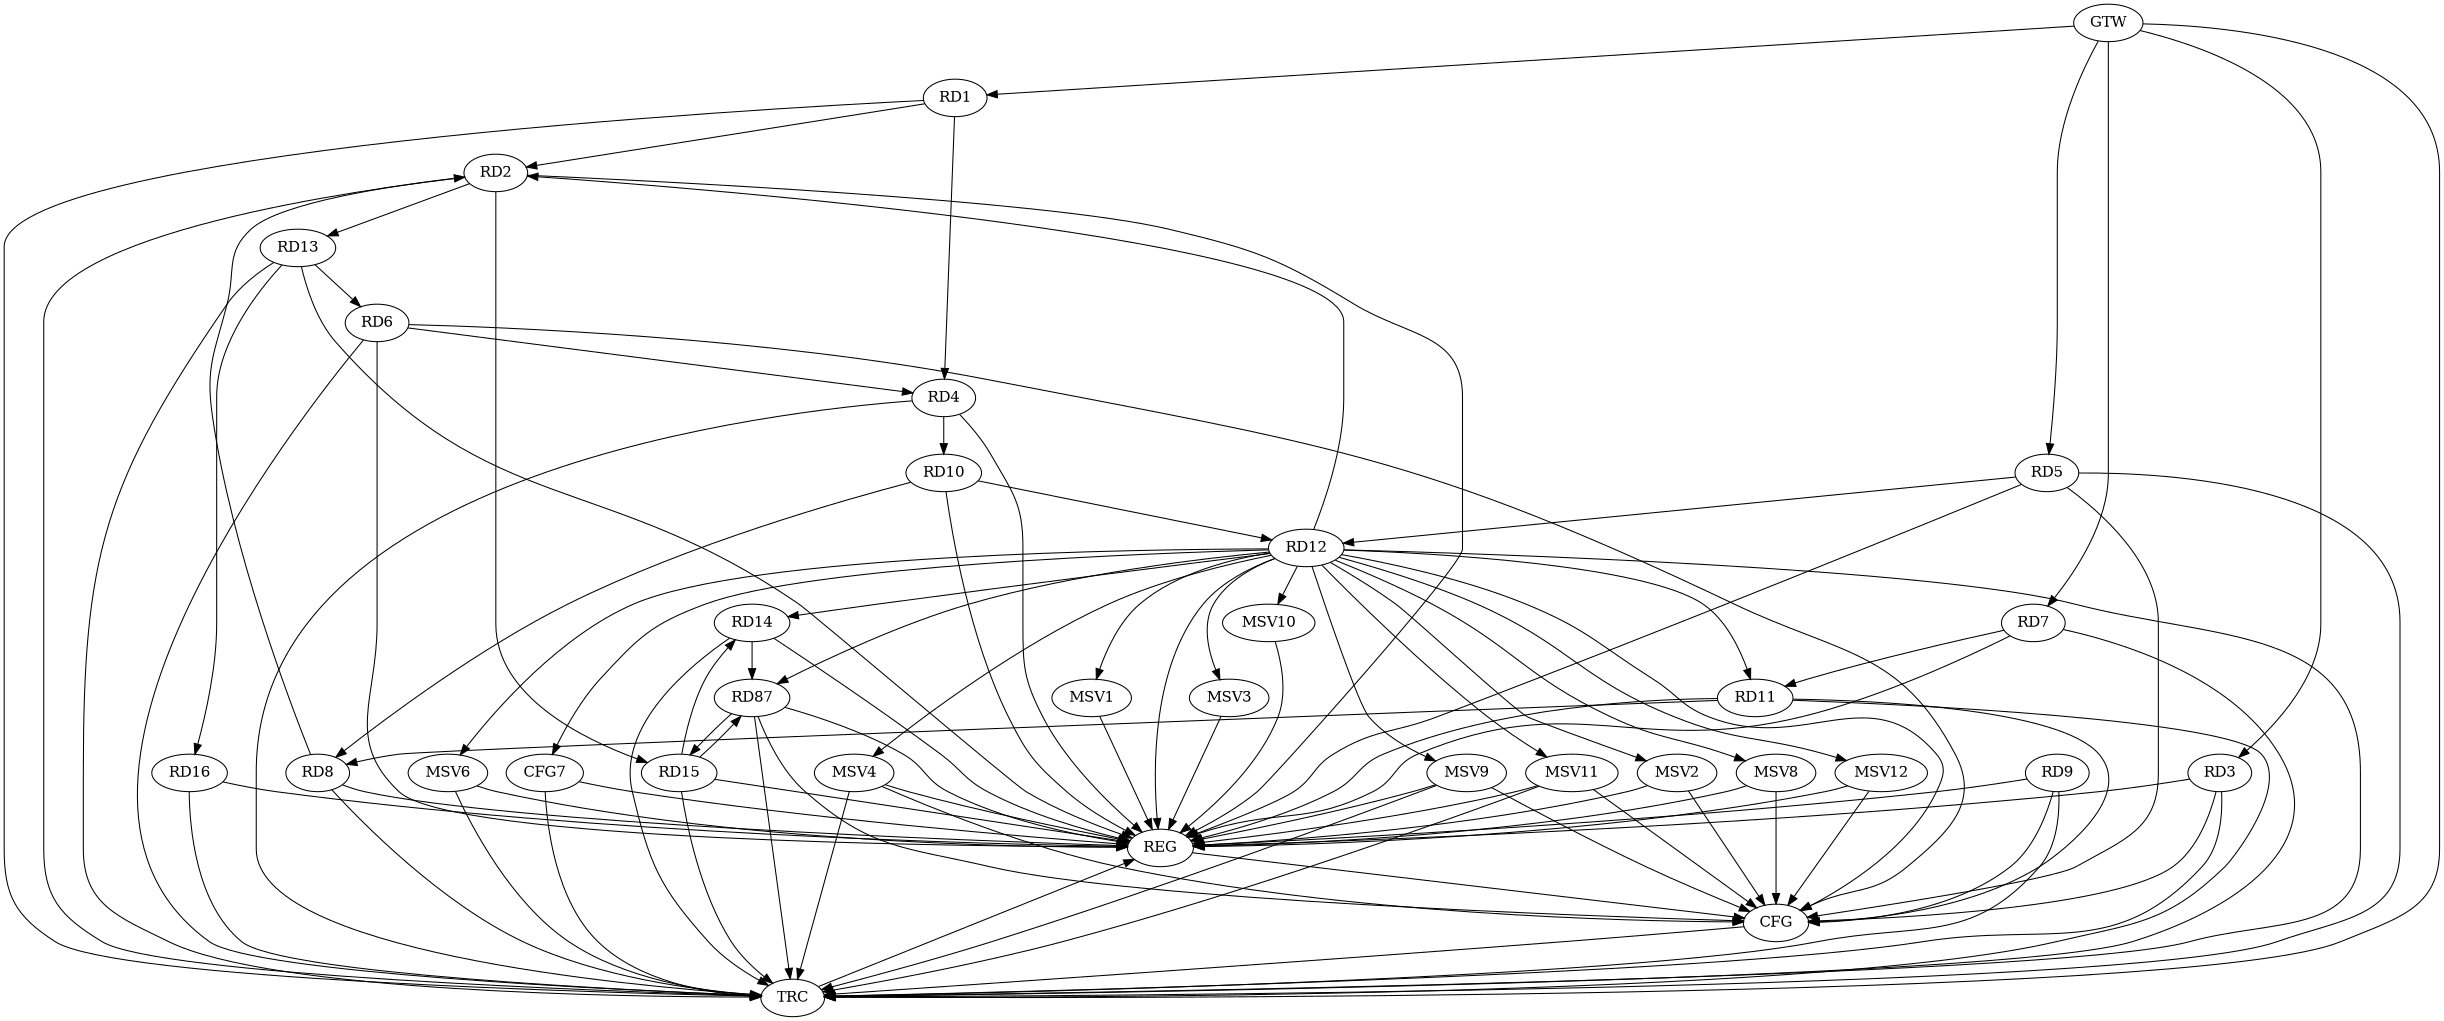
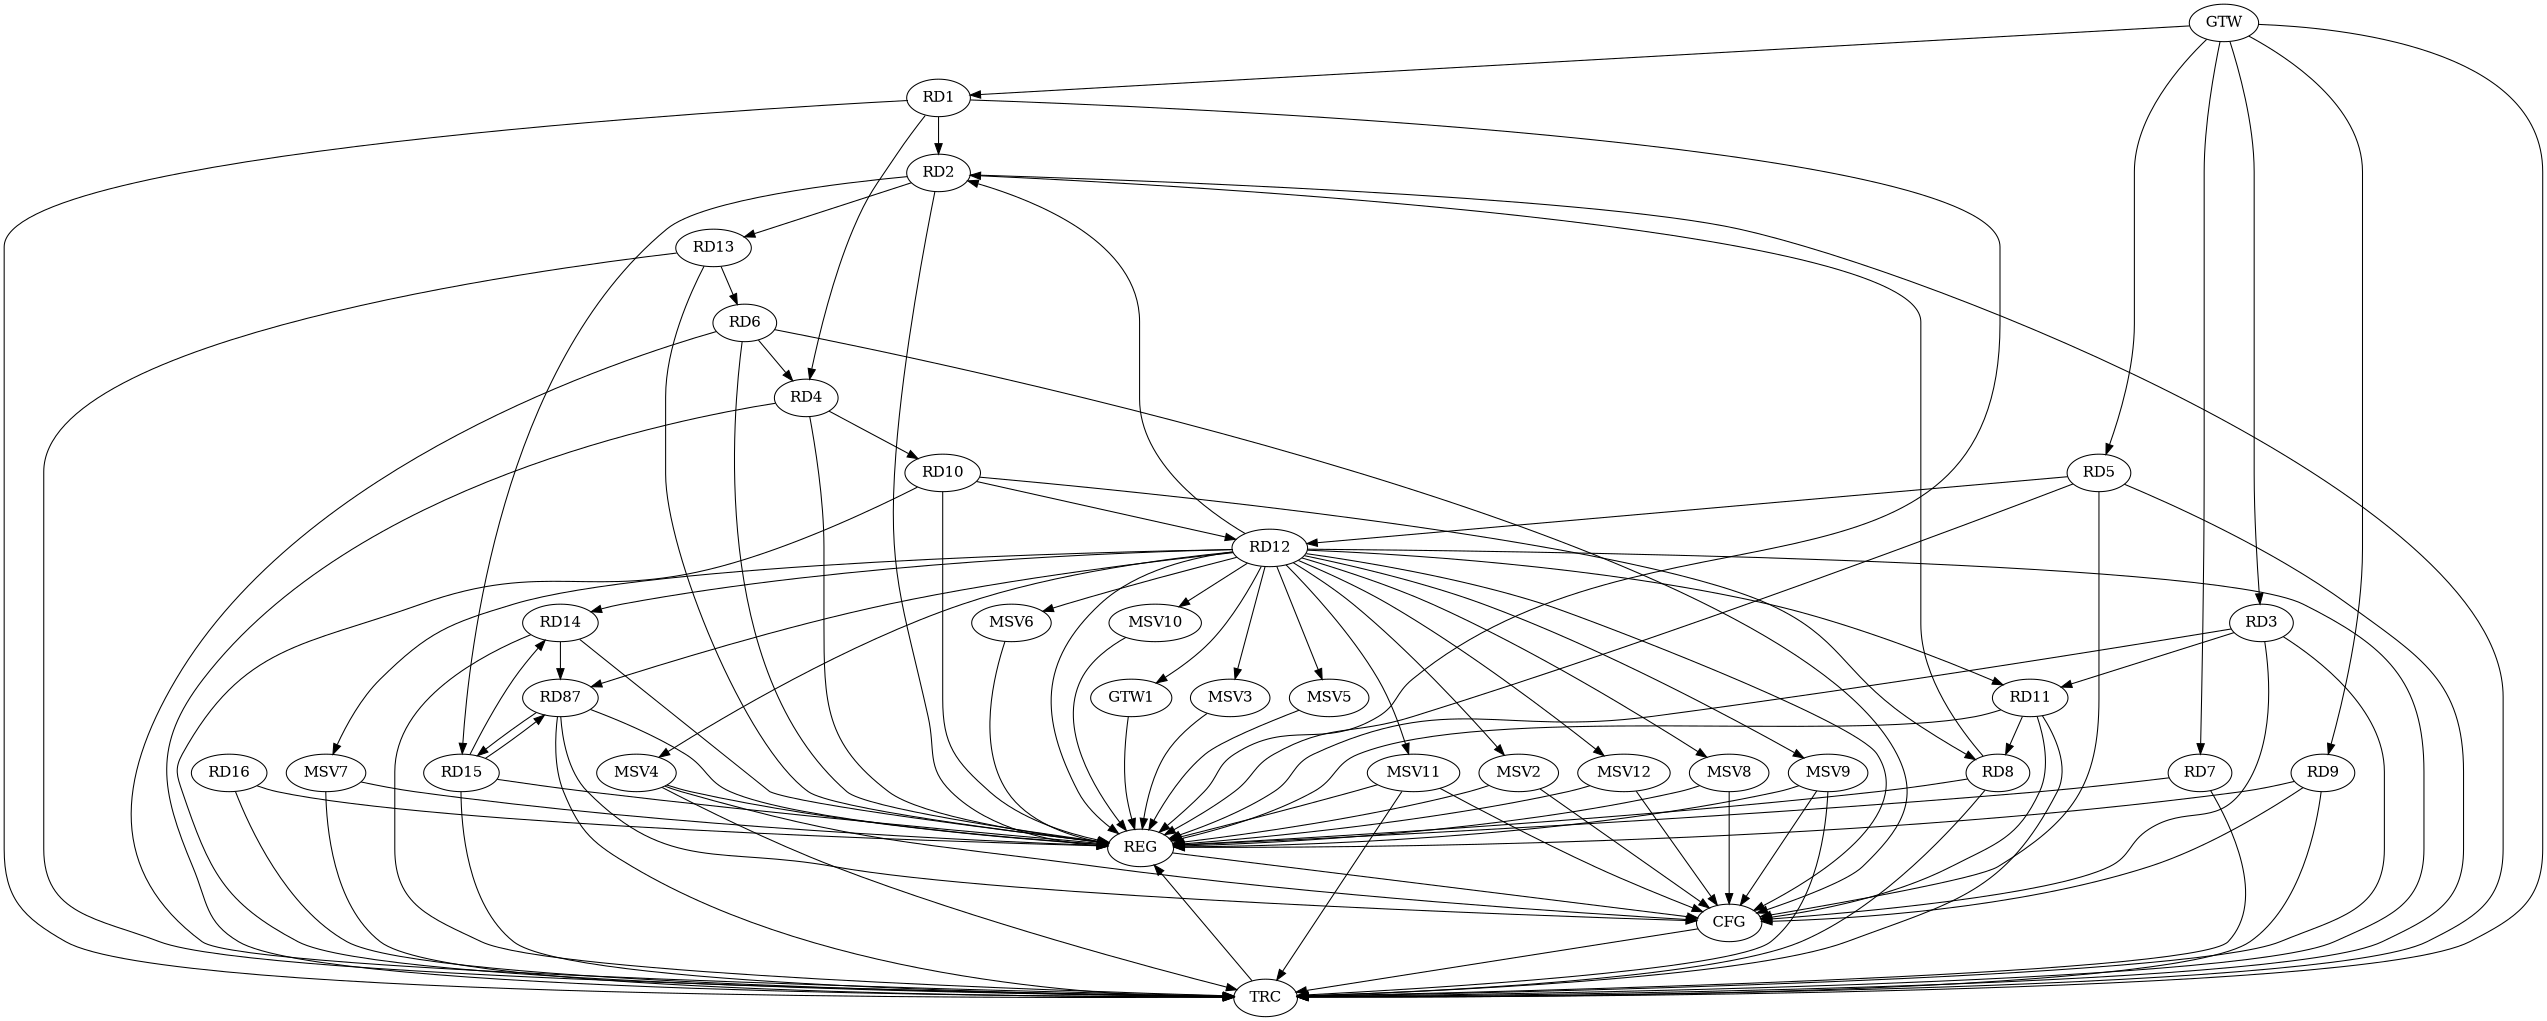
edge "RD1" -> "REG": added
edge "GTW" -> "RD9": added
edge "RD13" -> "RD16": removed
edge "RD7" -> "RD11": now "RD3" -> "RD11"
node "MSV1": label "MSV1" -> "GTW1"
node "MSV5": added
node "CFG7": label "CFG7" -> "MSV7"
edge "MSV6" -> "TRC": now "RD10" -> "TRC"
